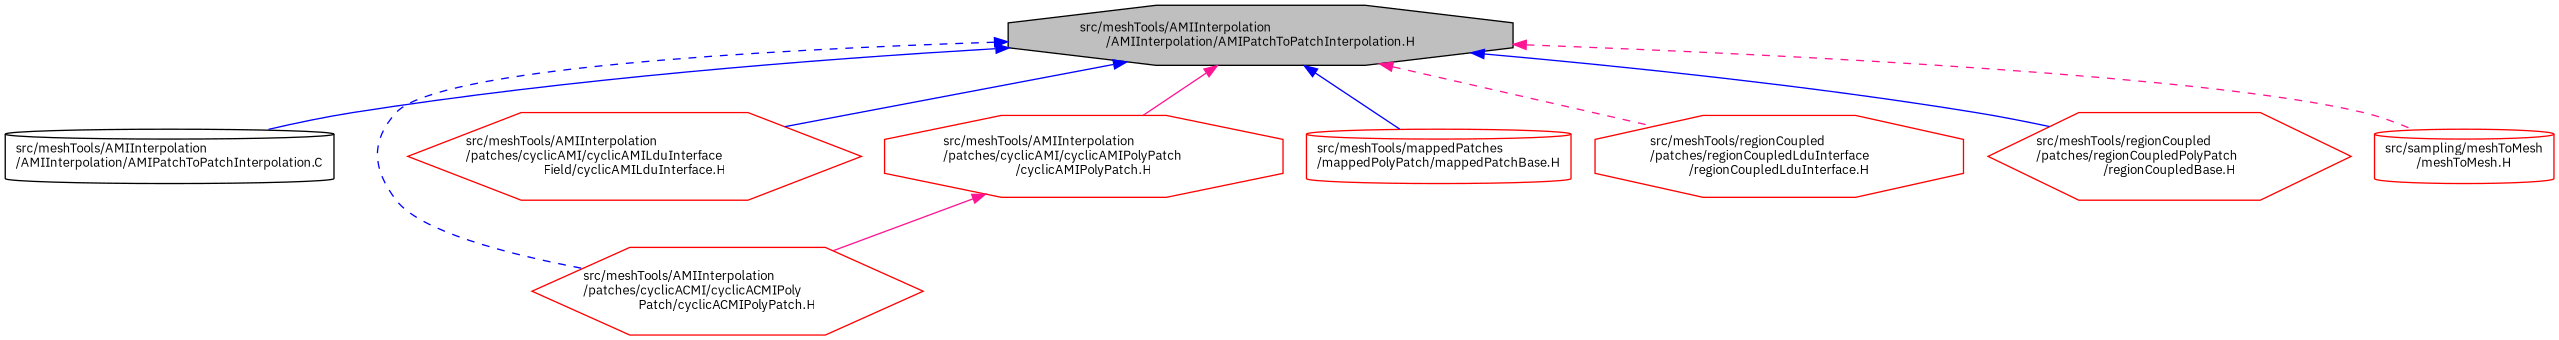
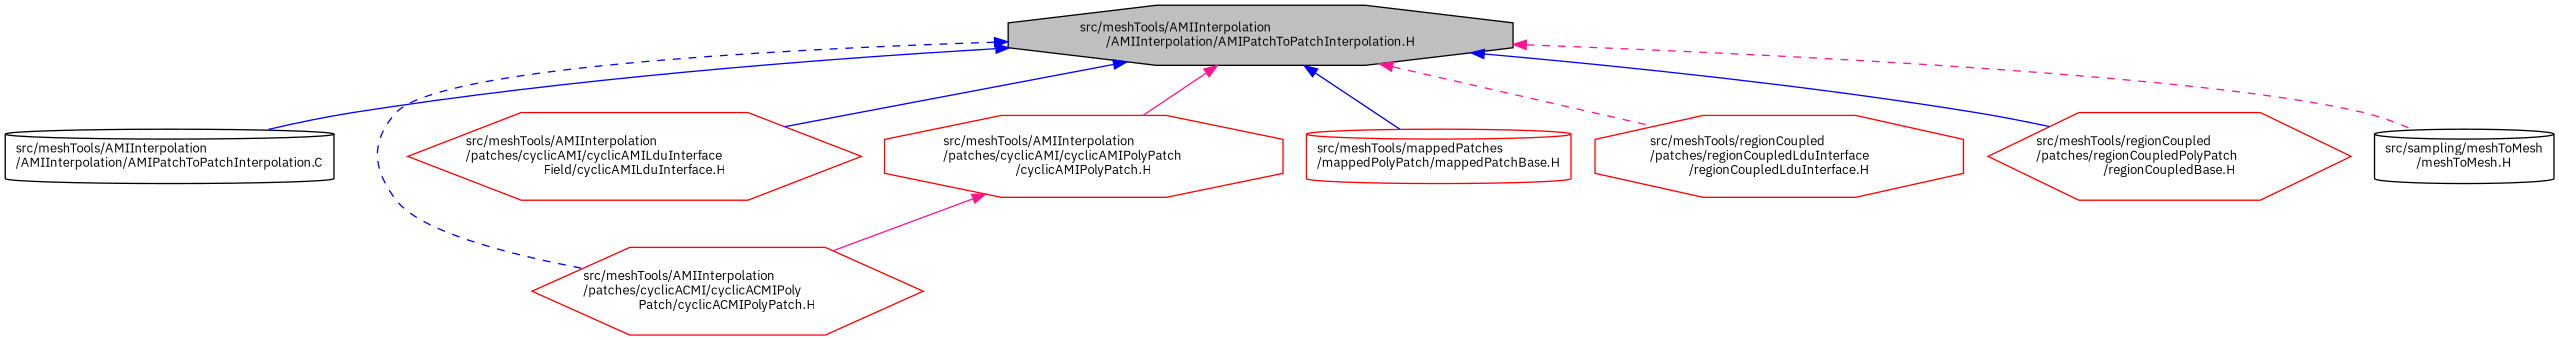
node "src/sampling/meshToMesh /meshToMesh.H": color red -> black
